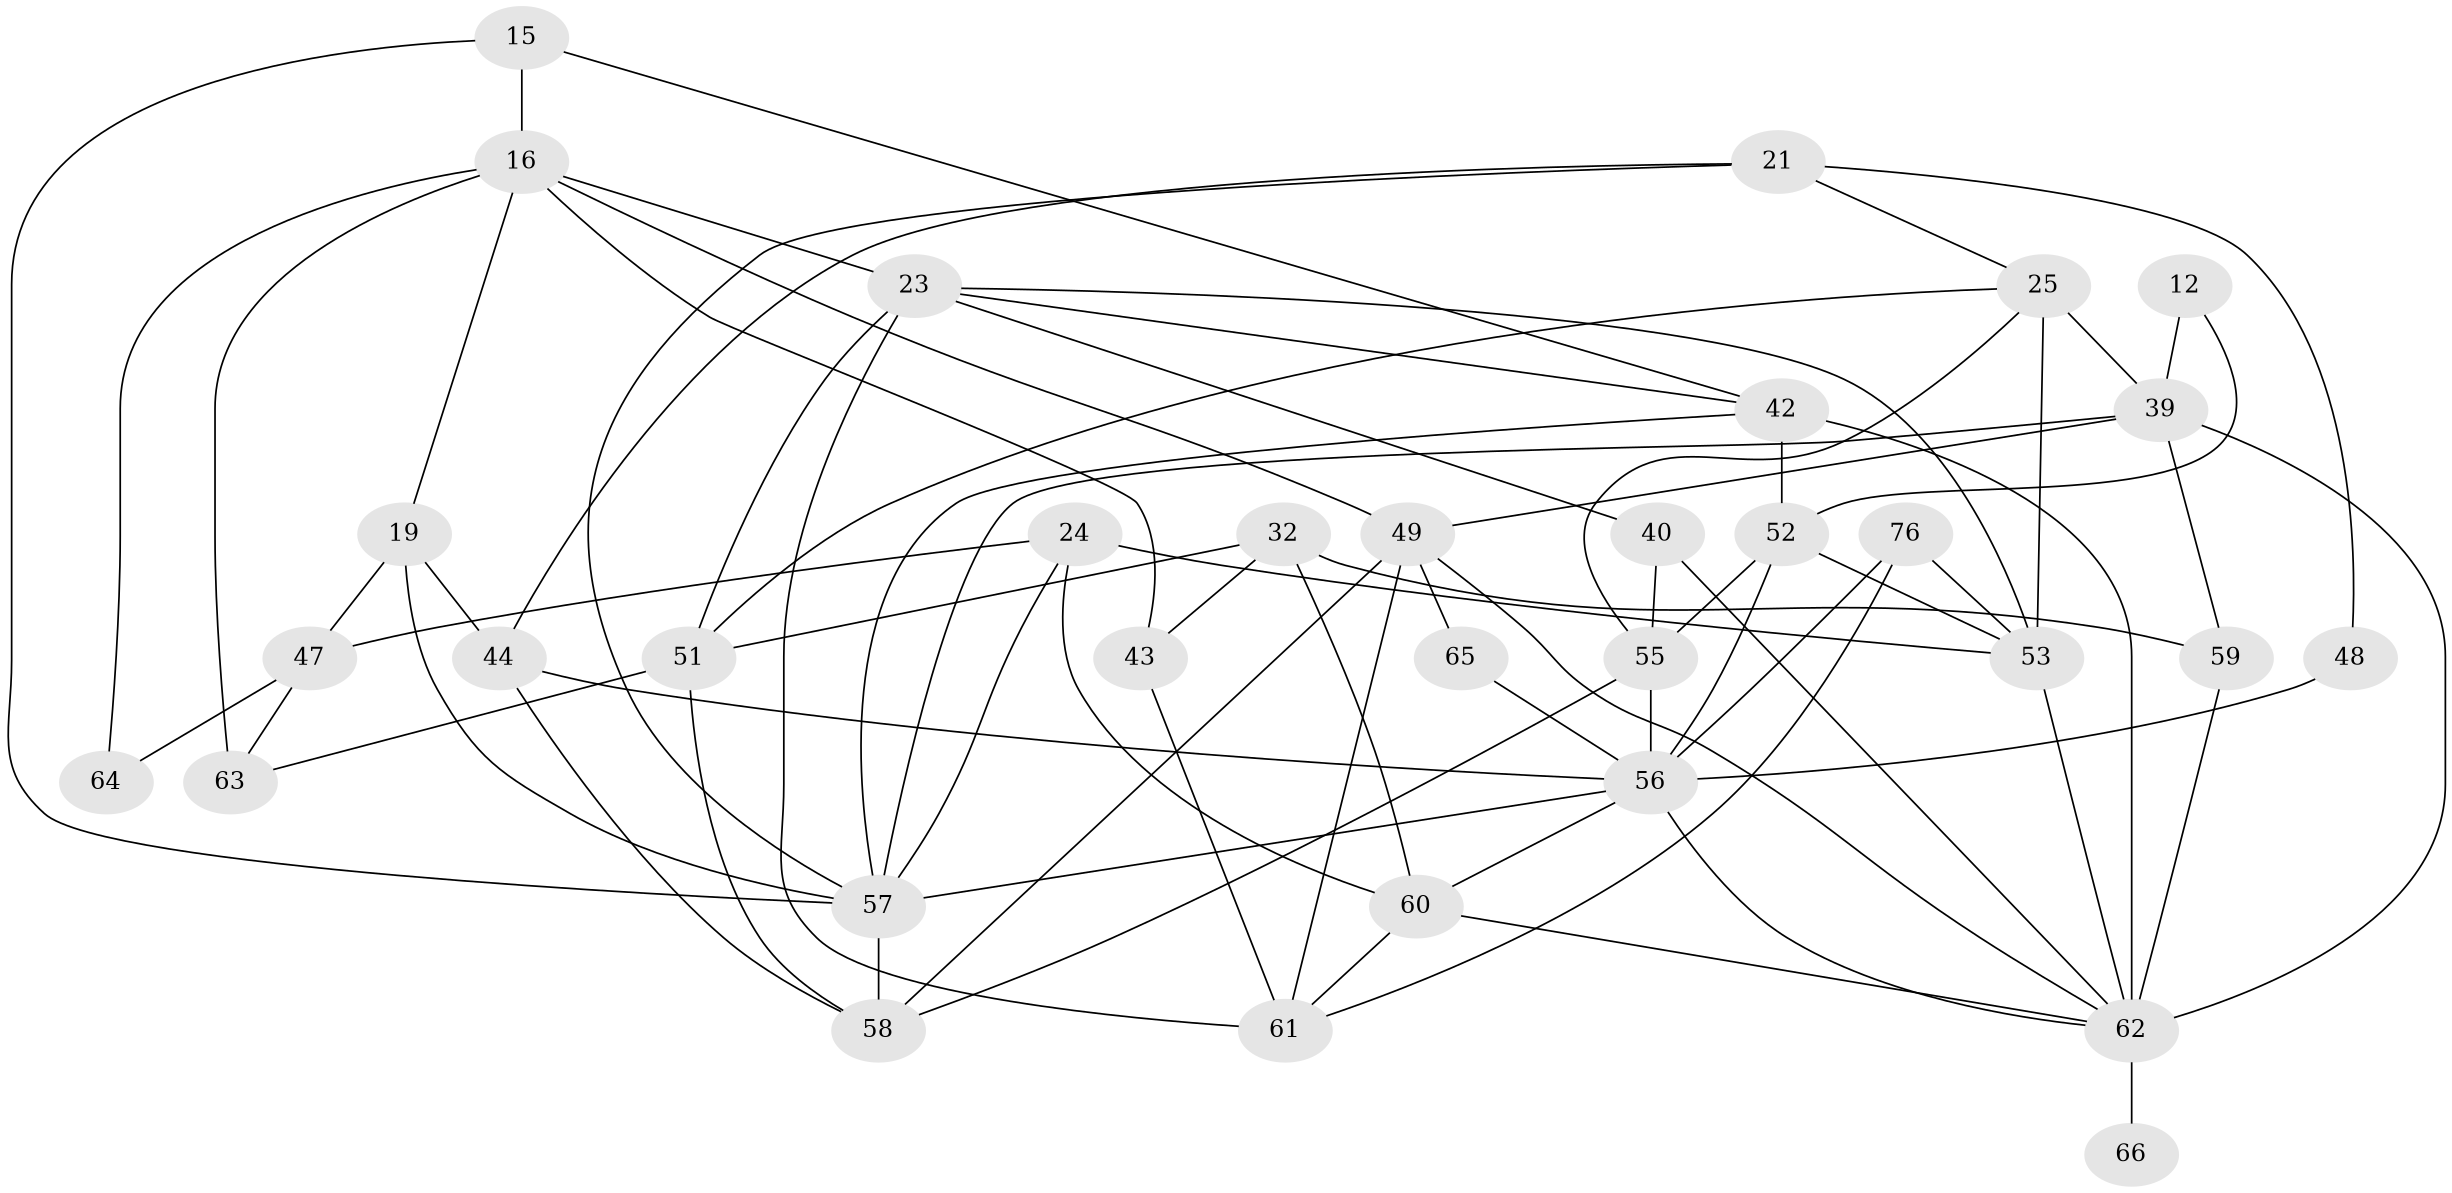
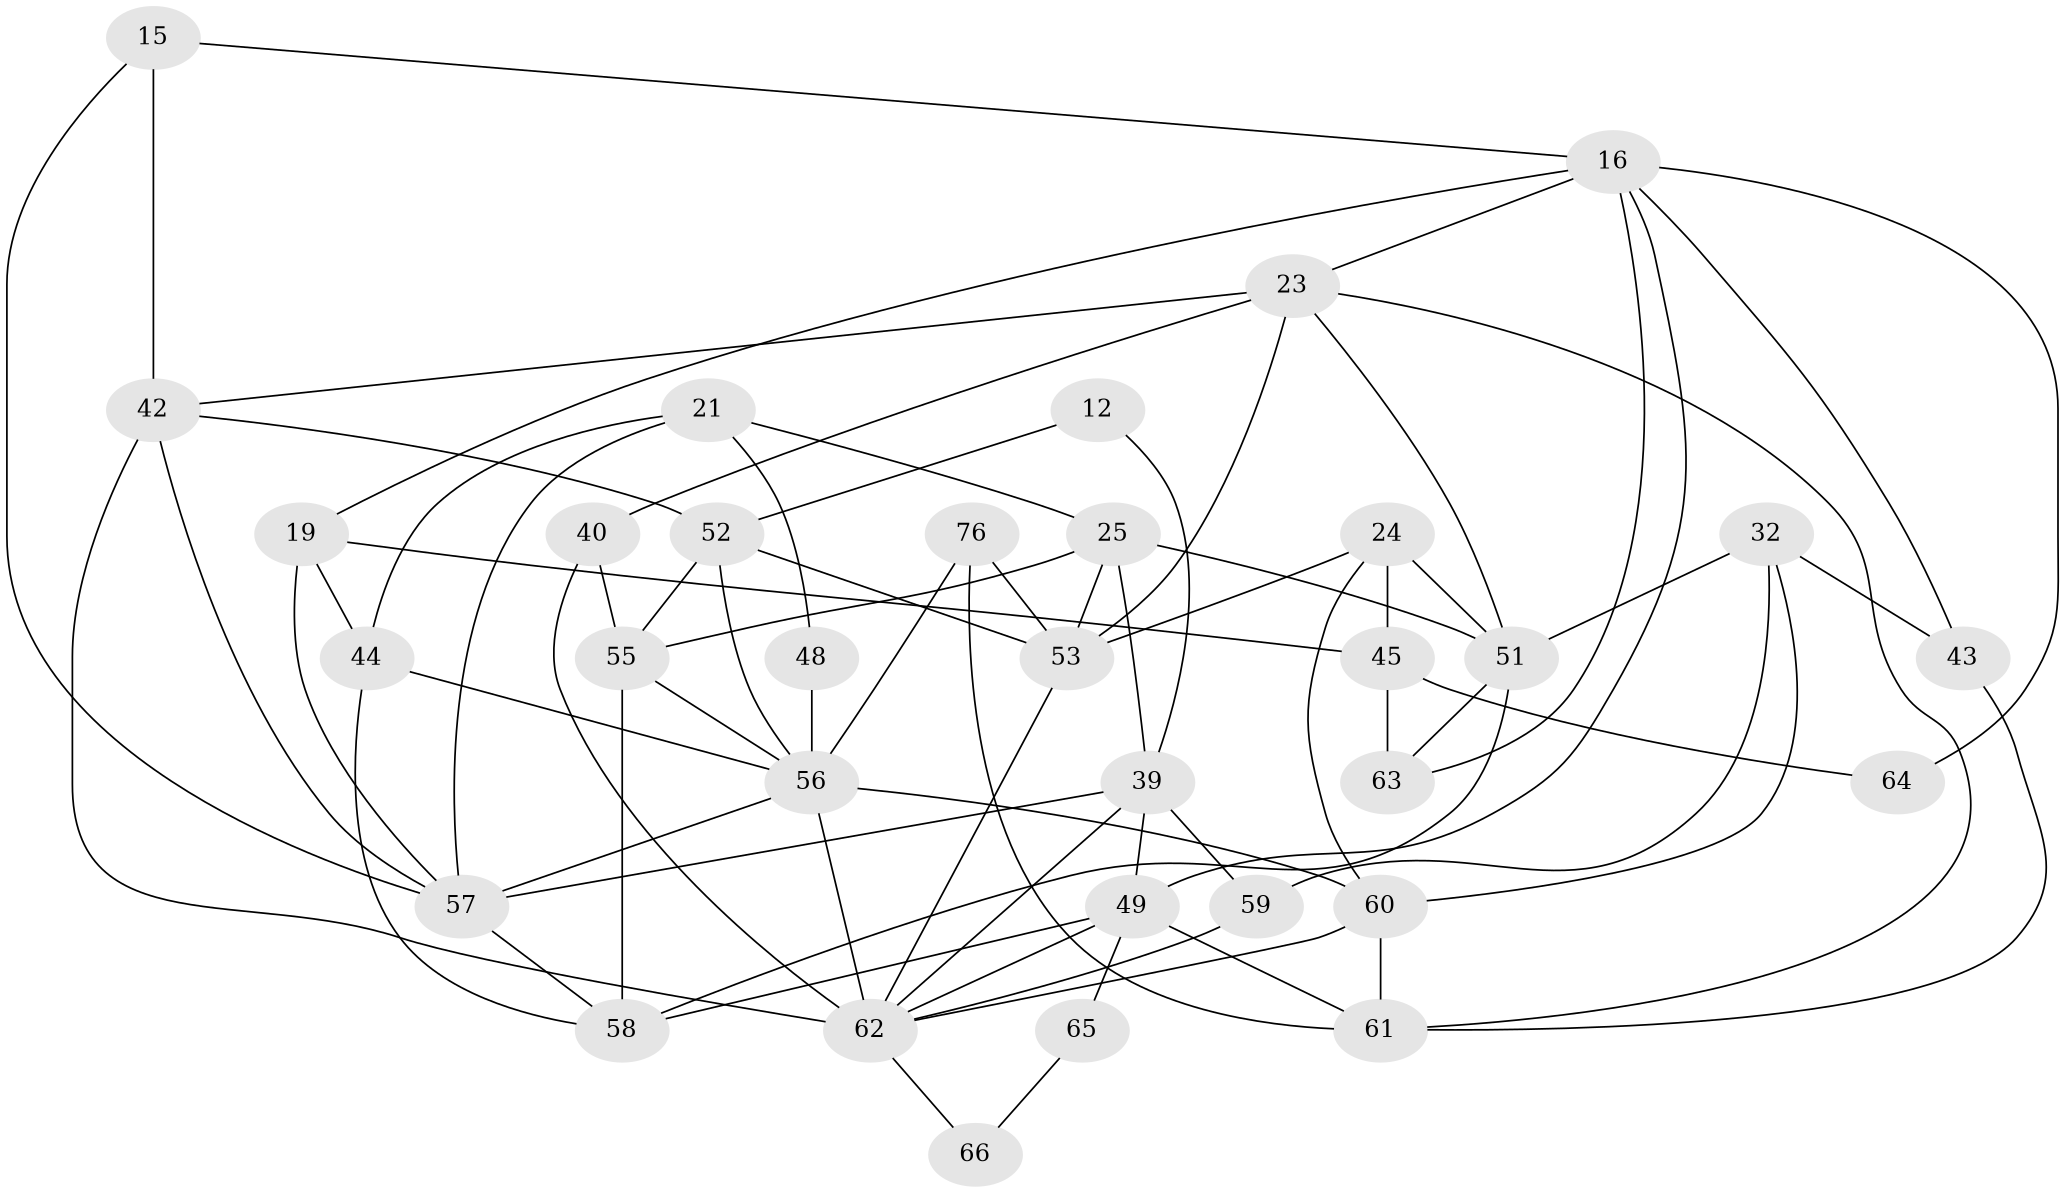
node "47": label "47" -> "45"
edge "24" -- "57": now "24" -- "51"
edge "65" -- "56": now "65" -- "66"
